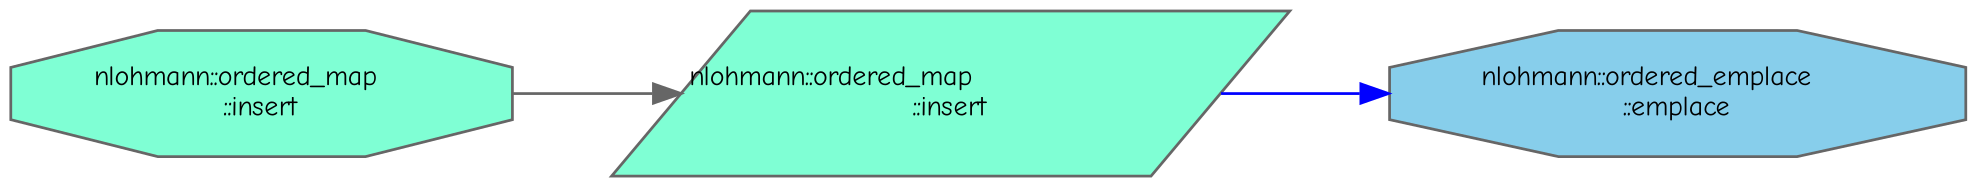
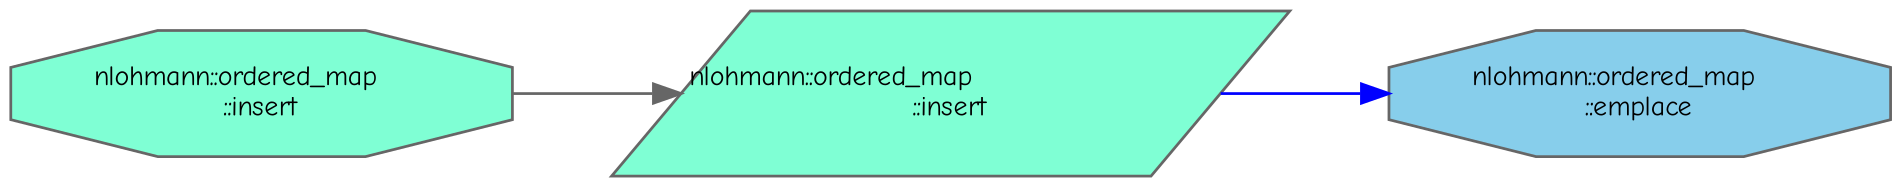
node "nlohmann::ordered_emplace ::emplace": label "nlohmann::ordered_emplace ::emplace" -> "nlohmann::ordered_map ::emplace"
